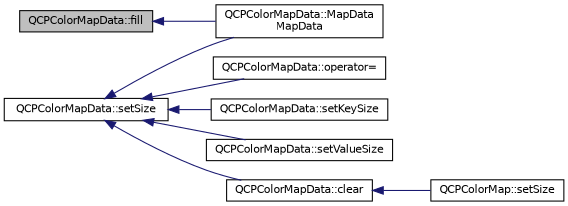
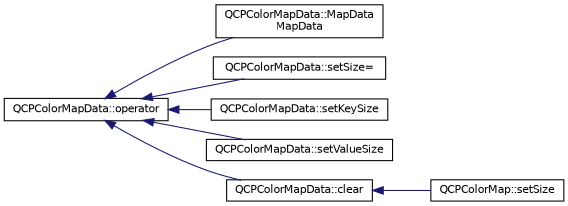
node "QCPColorMapData::fill": removed
node "QCPColorMapData::operator=": label "QCPColorMapData::operator=" -> "QCPColorMapData::setSize="
node "QCPColorMapData::setSize": label "QCPColorMapData::setSize" -> "QCPColorMapData::operator"
